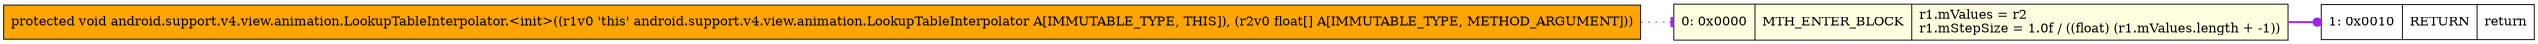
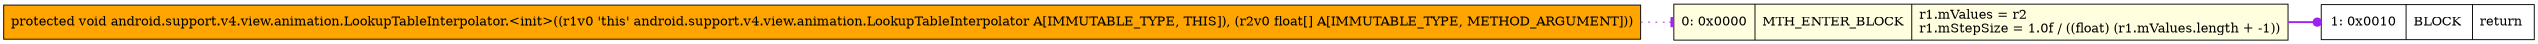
node "1: 0x0010": text "RETURN" -> "BLOCK"
